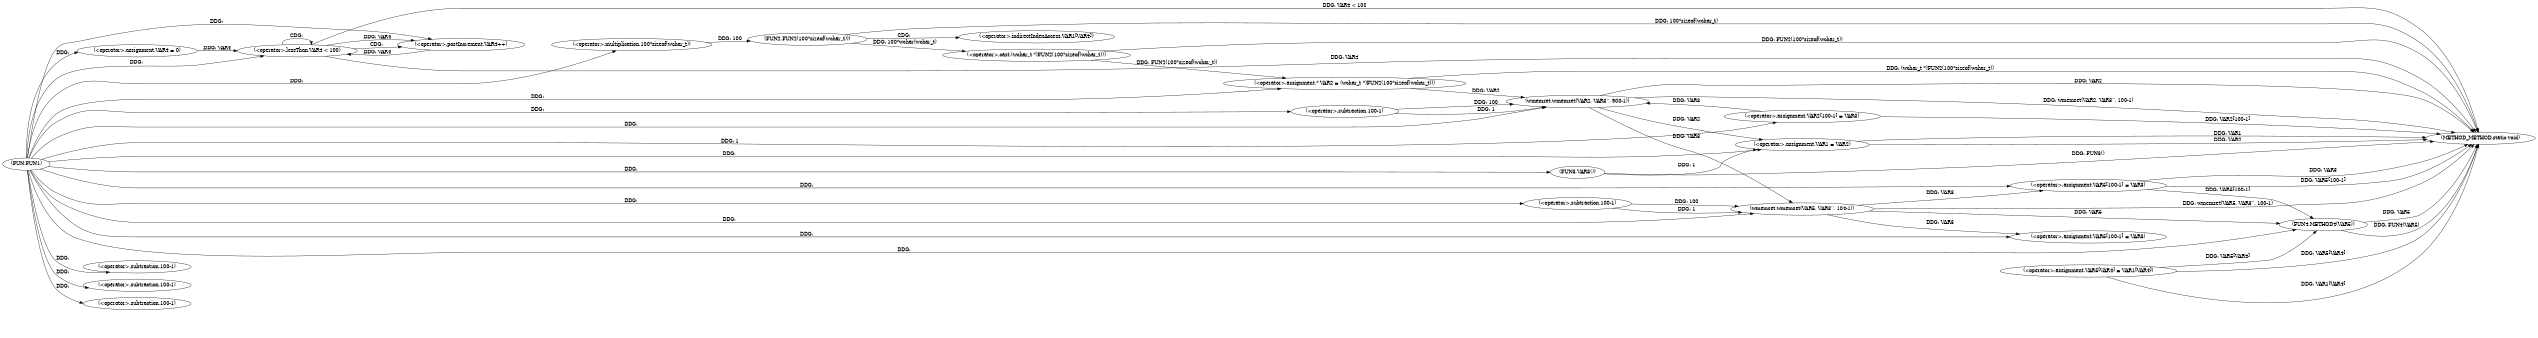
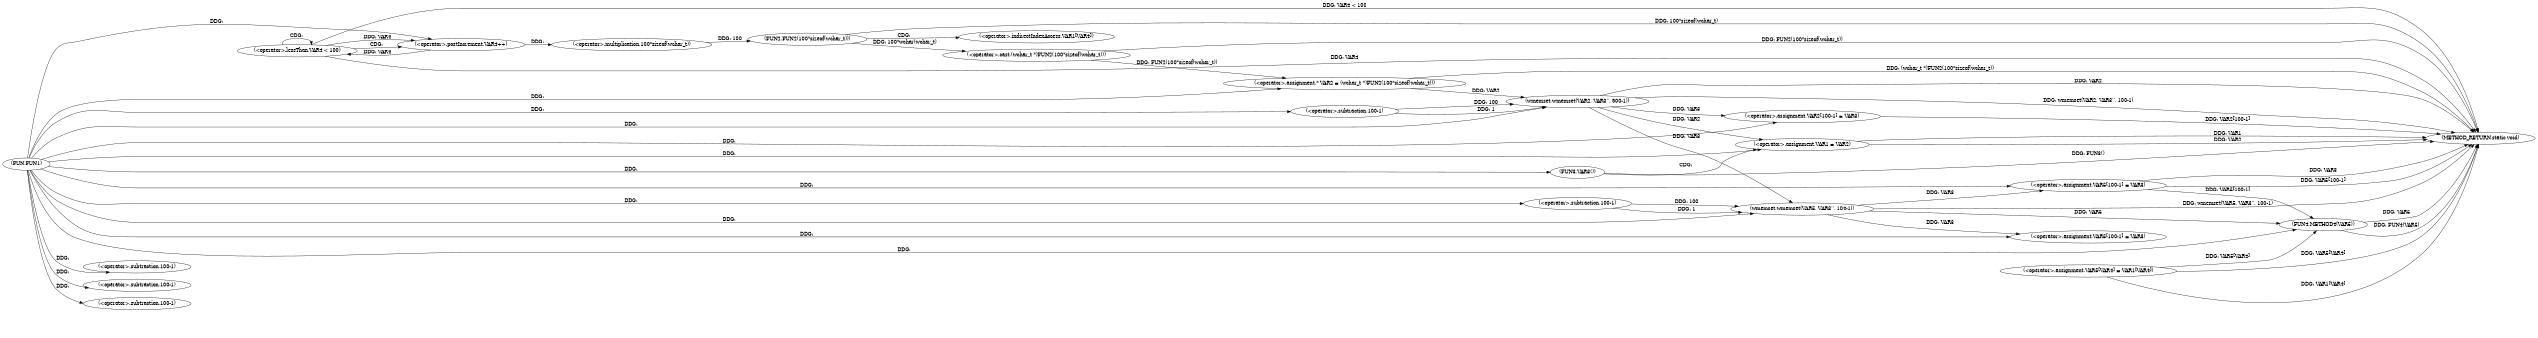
node "(<operator>.assignment,VAR4 = 0)": removed
edge "(FUN,FUN1)" -> "(<operator>.lessThan,VAR4 < 100)": removed, label "DDG:"
edge "(FUN,FUN1)" -> "(<operator>.multiplication,100*sizeof(wchar_t))": now "(<operator>.postIncrement,VAR4++)" -> "(<operator>.multiplication,100*sizeof(wchar_t))"
edge "(<operator>.assignment,VAR2[100-1] = VAR3)" -> "(wmemset,wmemset(VAR2, VAR3'', 900-1))": reversed
node "(METHOD_METHOD,static void)": label "(METHOD_METHOD,static void)" -> "(METHOD_RETURN,static void)"
edge "(FUN,FUN1)" -> "(<operator>.assignment,VAR2[100-1] = VAR3)": label "DDG: 1" -> "DDG: "
edge "(FUN3,VAR3())" -> "(<operator>.assignment,VAR1 = VAR2)": label "DDG: 1" -> "CDG: "
